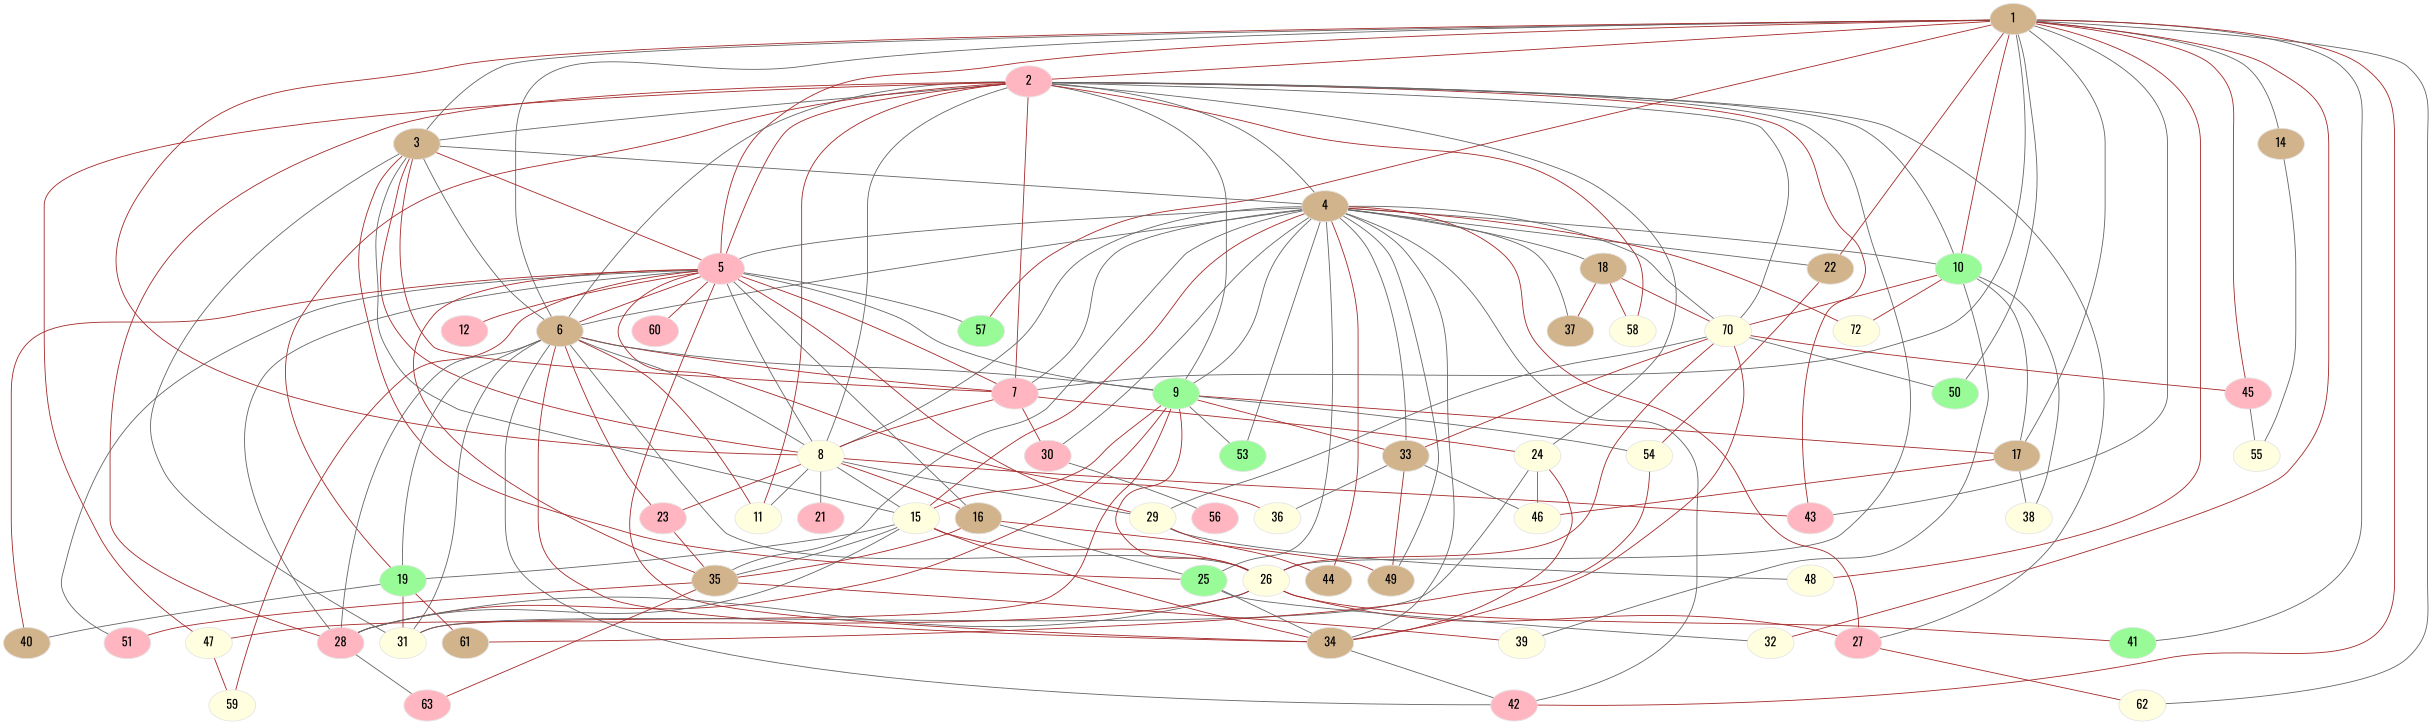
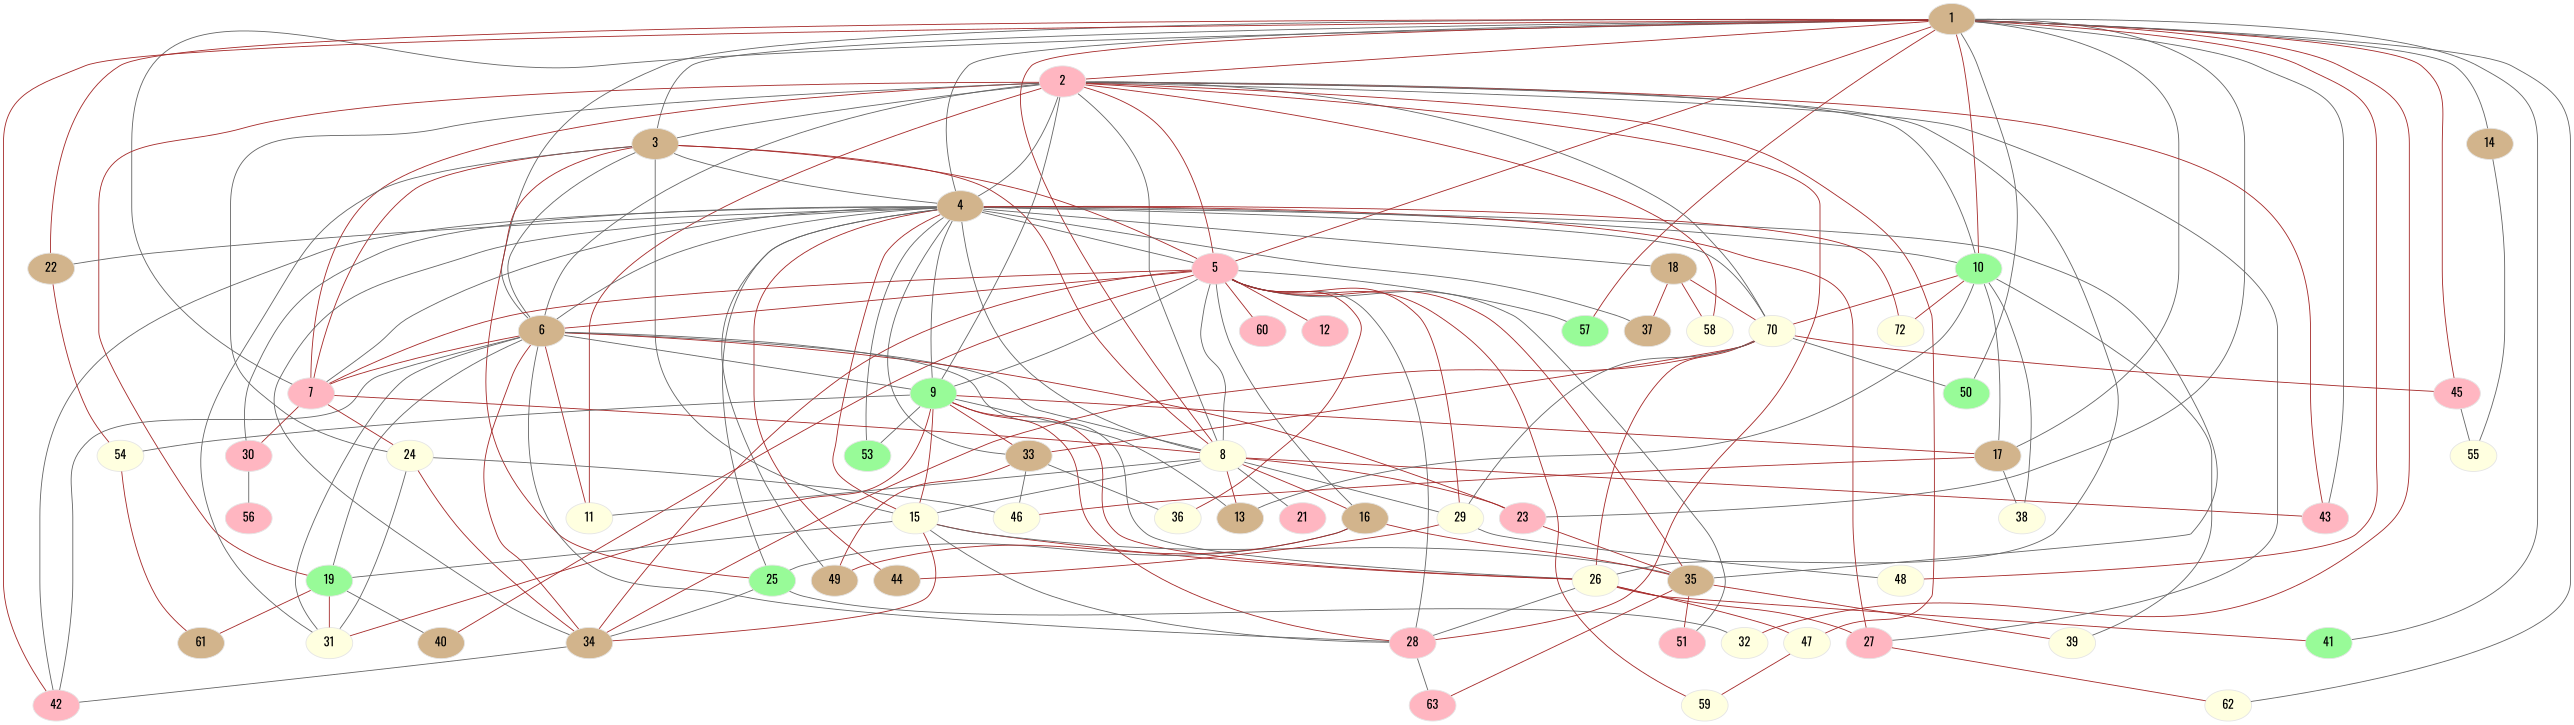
edge "1" -- "4": added
edge "1" -- "23": added
node "13": added
